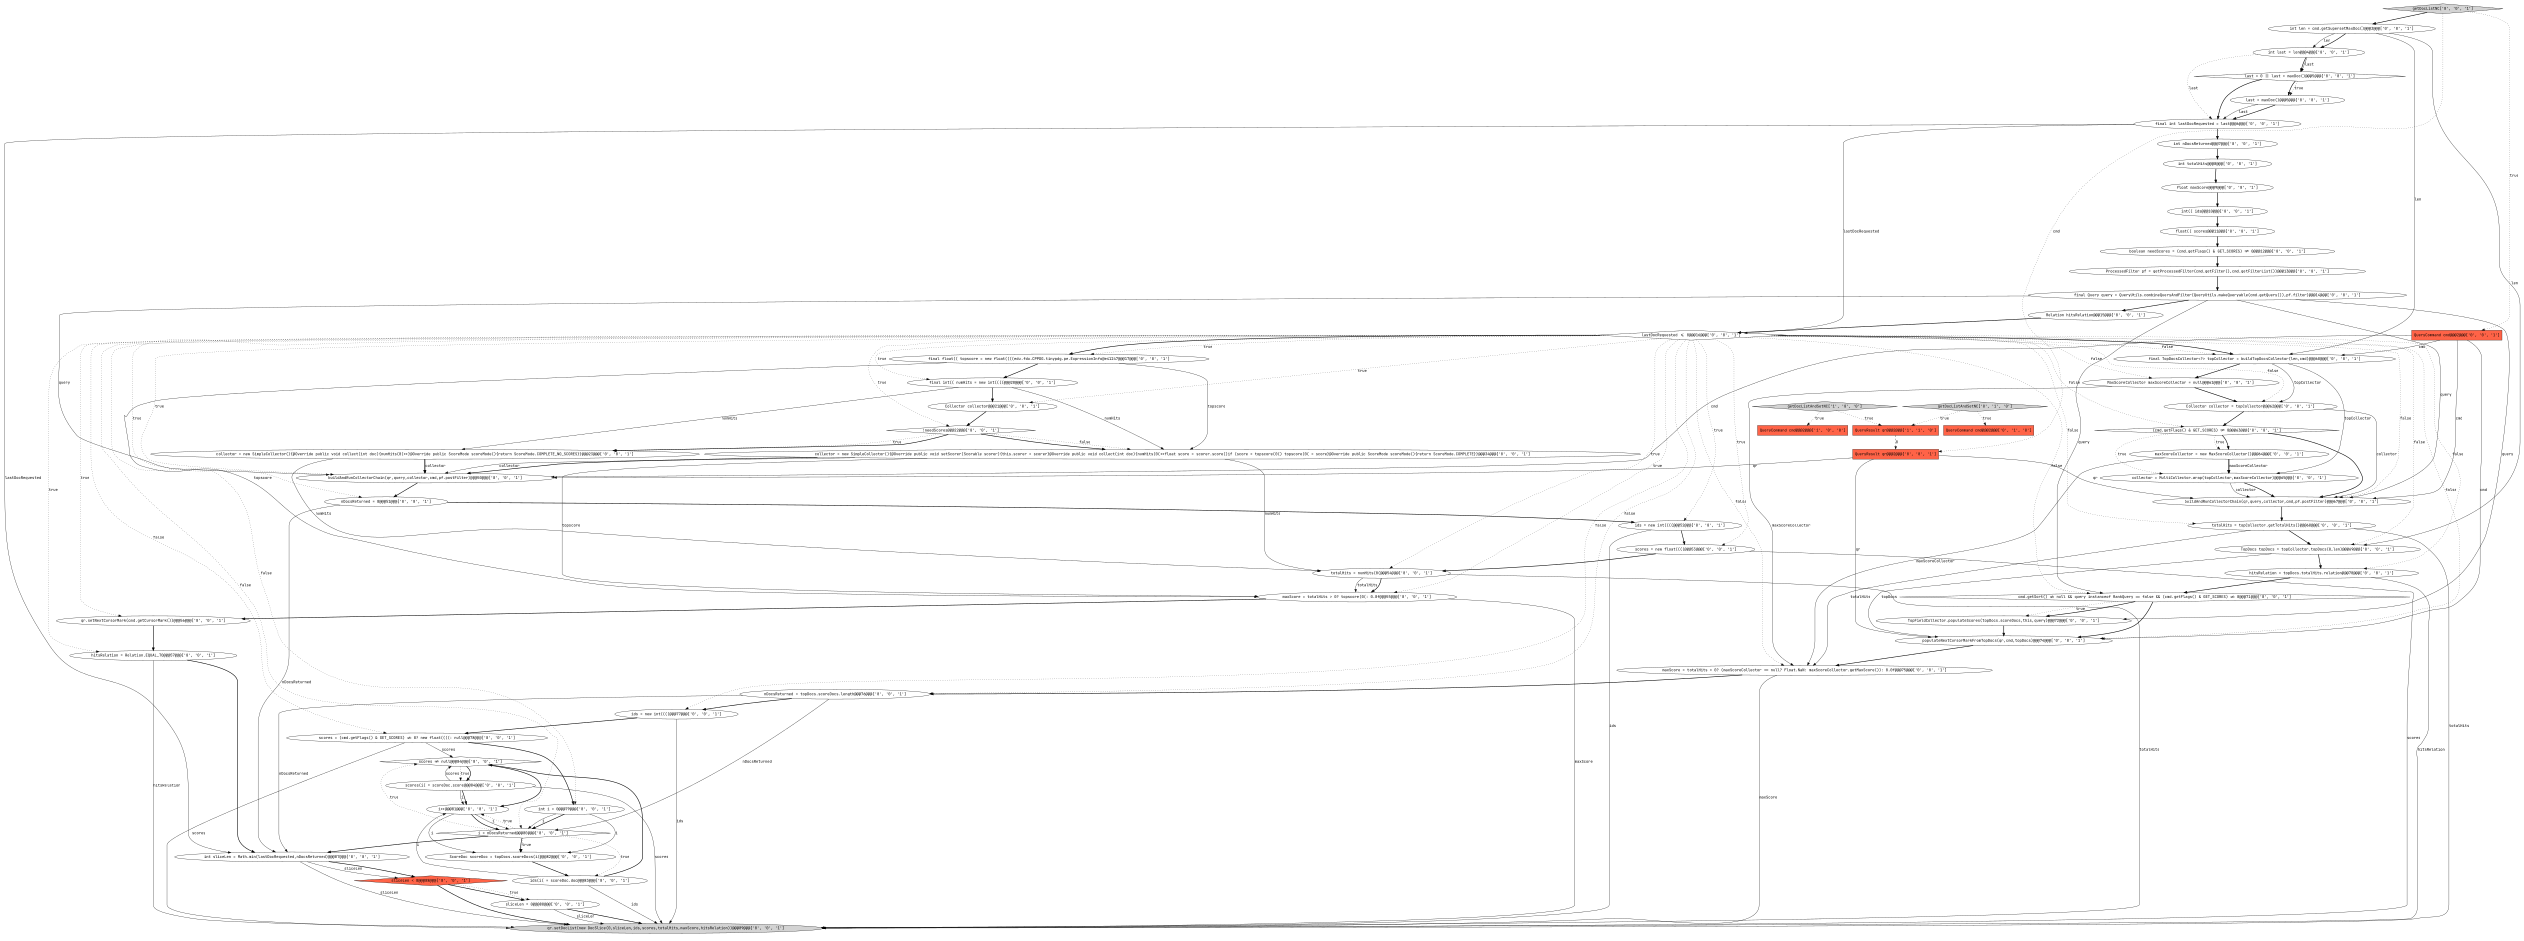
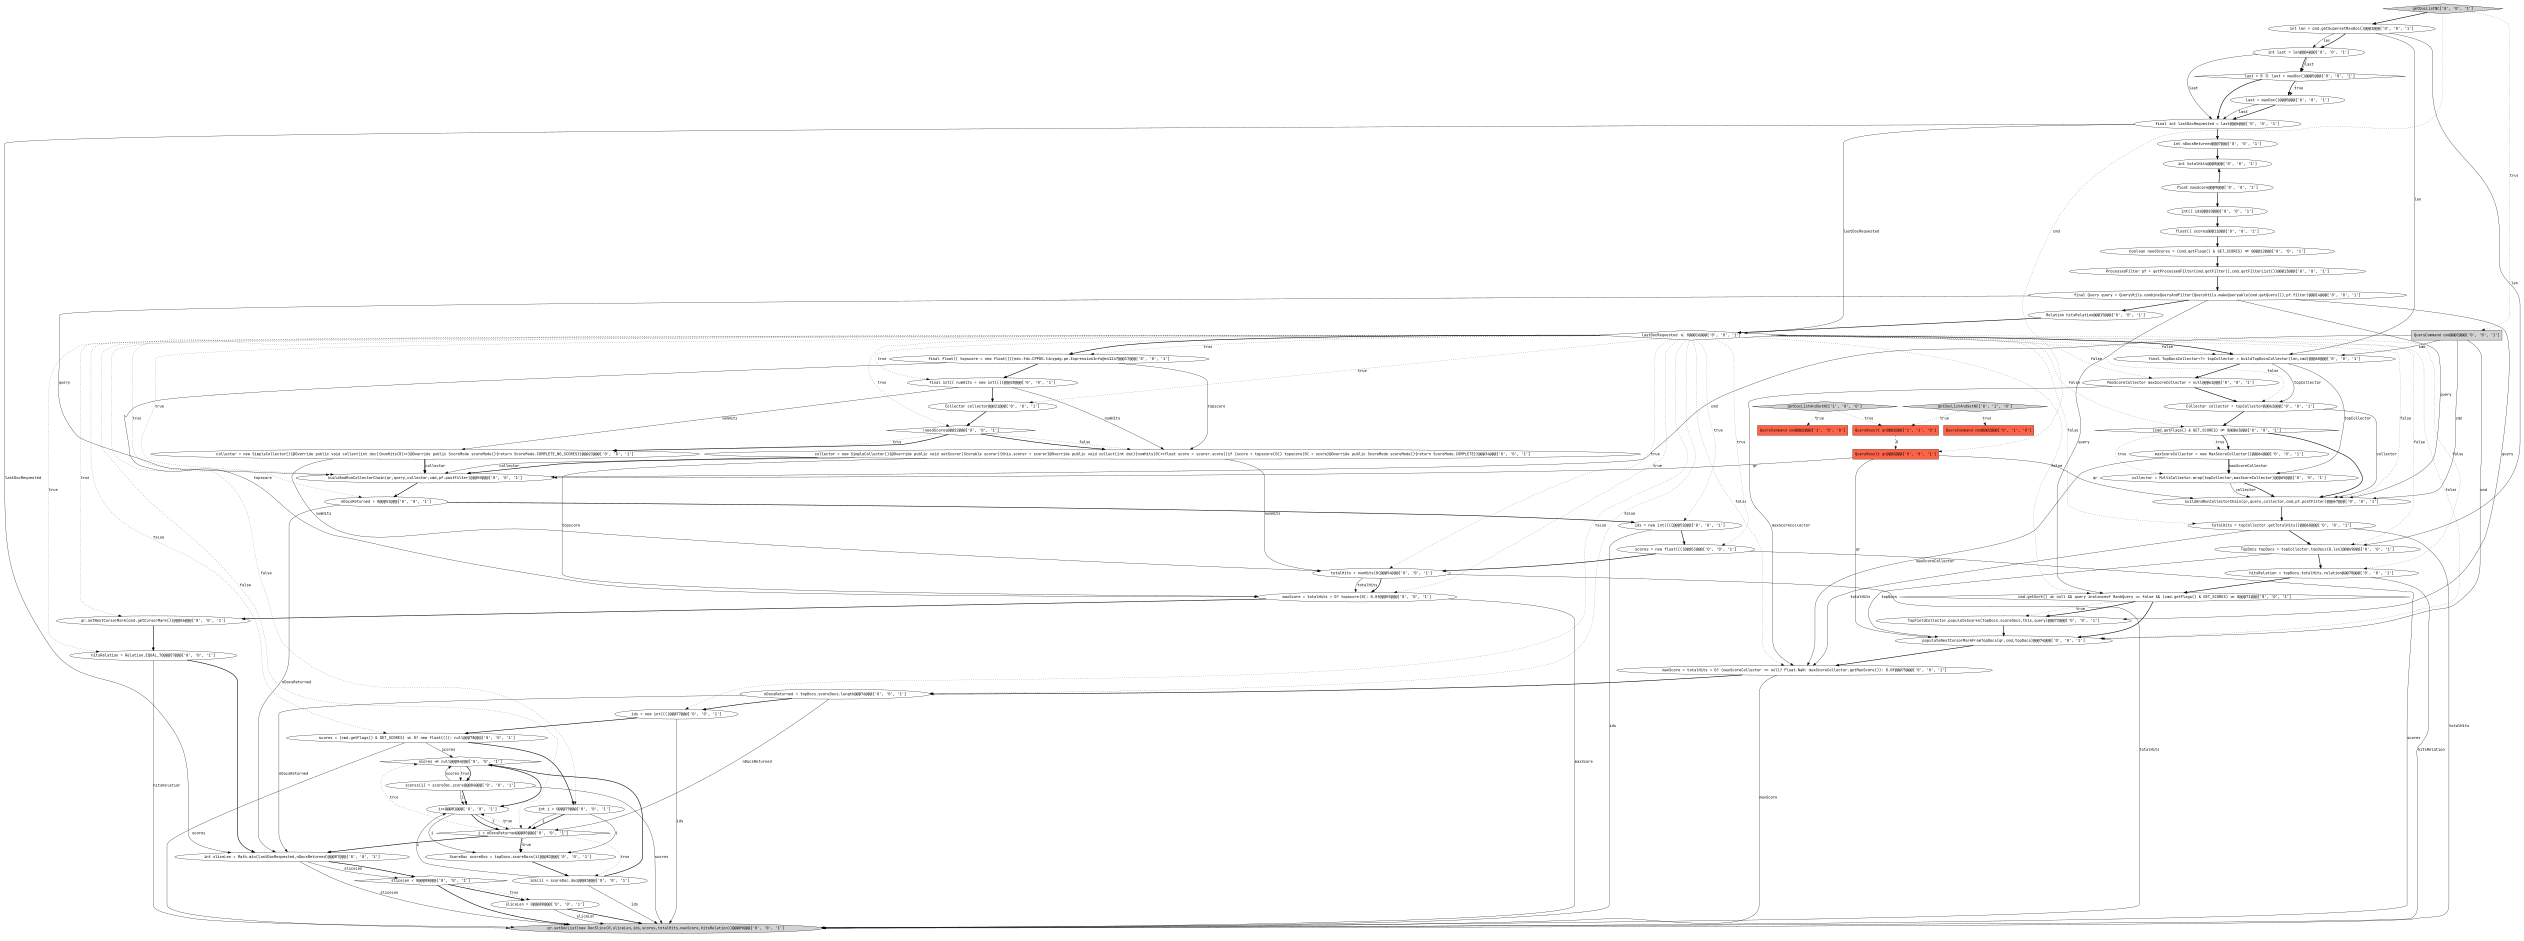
edge "int last = len@@@4@@@['0', '0', '1']" -> "final int lastDocRequested = last@@@6@@@['0', '0', '1']": style dotted -> solid
edge "int totalHits@@@8@@@['0', '0', '1']" -> "float maxScore@@@9@@@['0', '0', '1']": reversed
node "QueryCommand cmd@@@2@@@['0', '0', '1']": fillcolor tomato -> lightgray
node "sliceLen < 0@@@88@@@['0', '0', '1']": fillcolor tomato -> white
